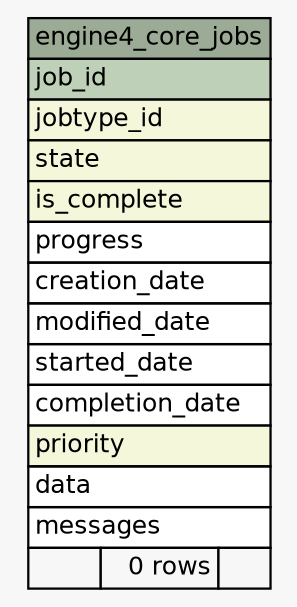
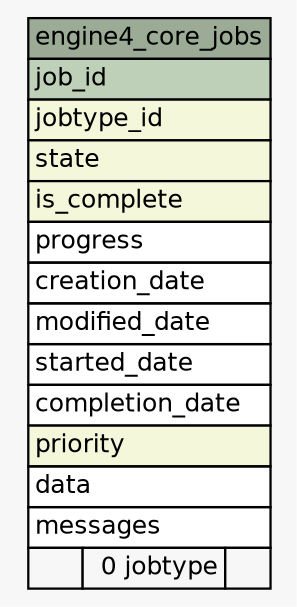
node "engine4_core_jobs": text "0 rows" -> "0 jobtype"
